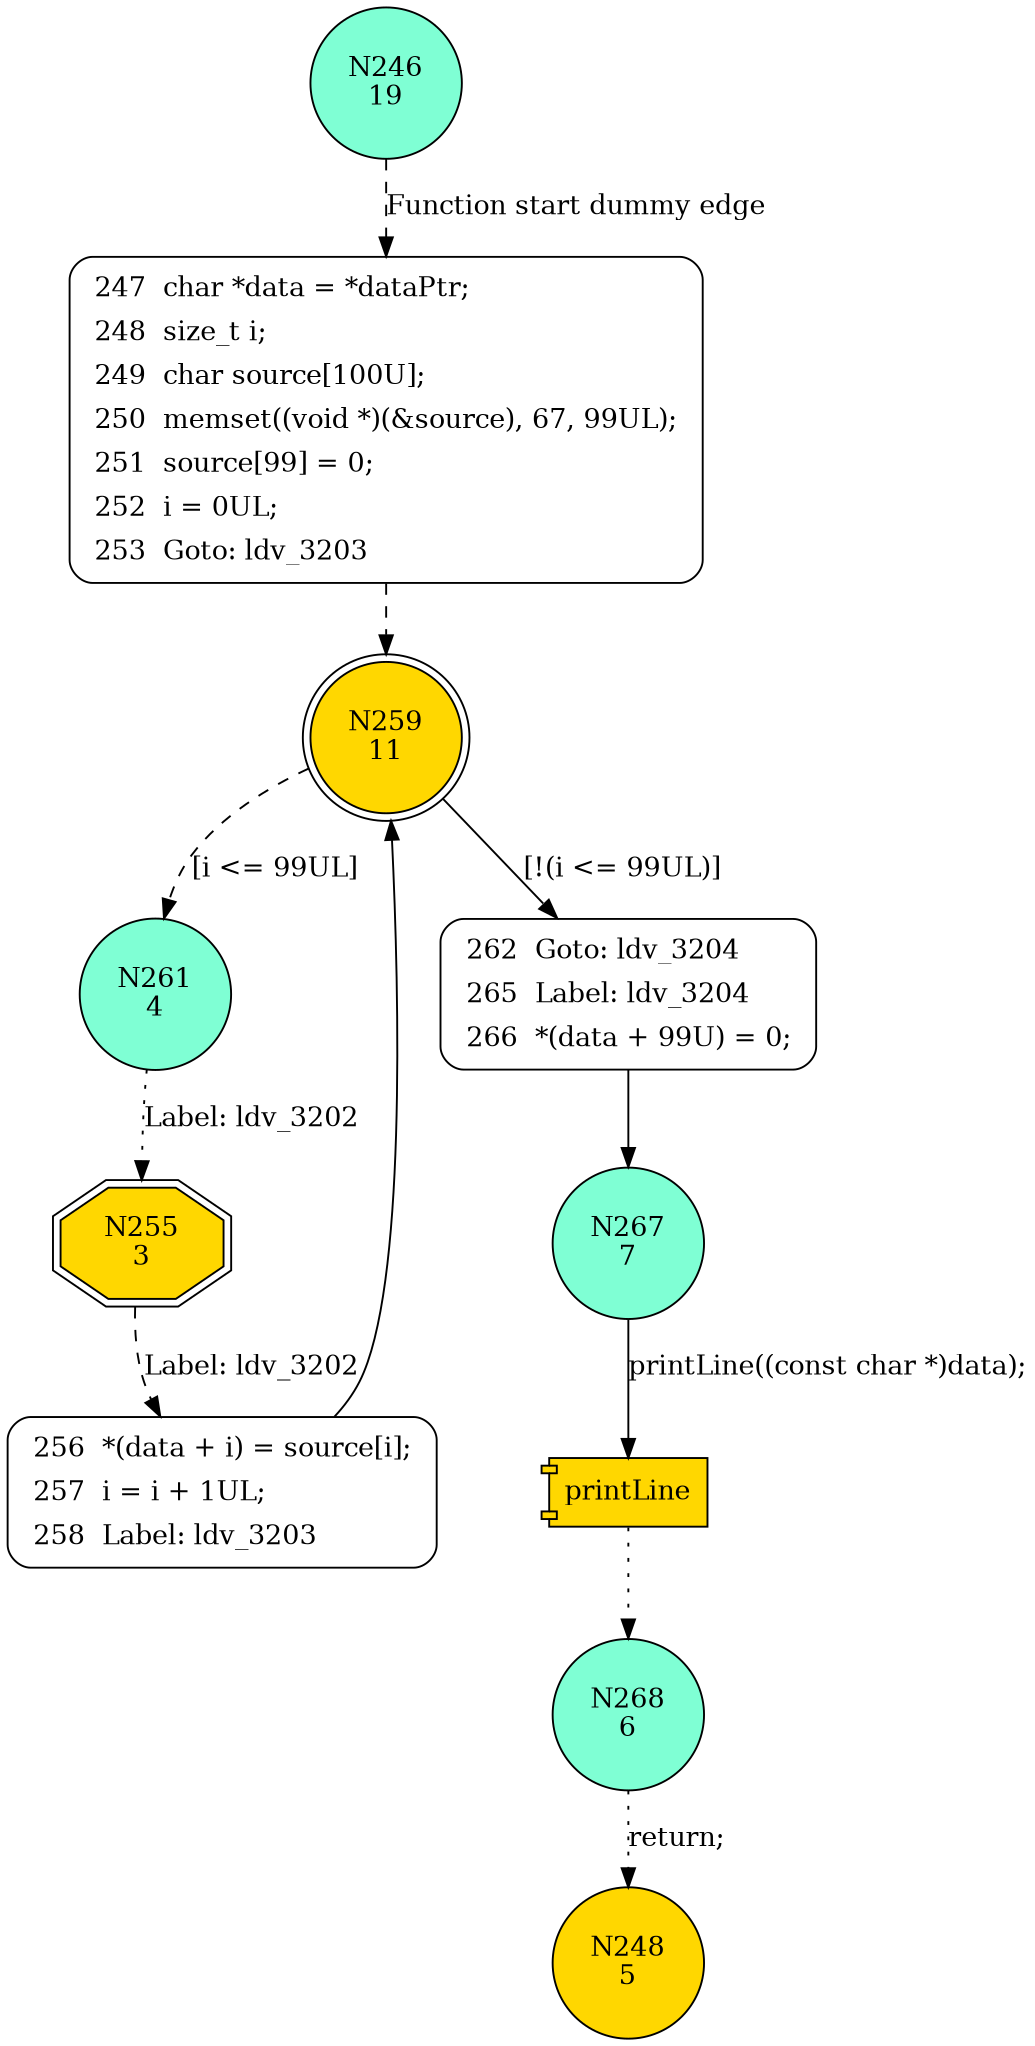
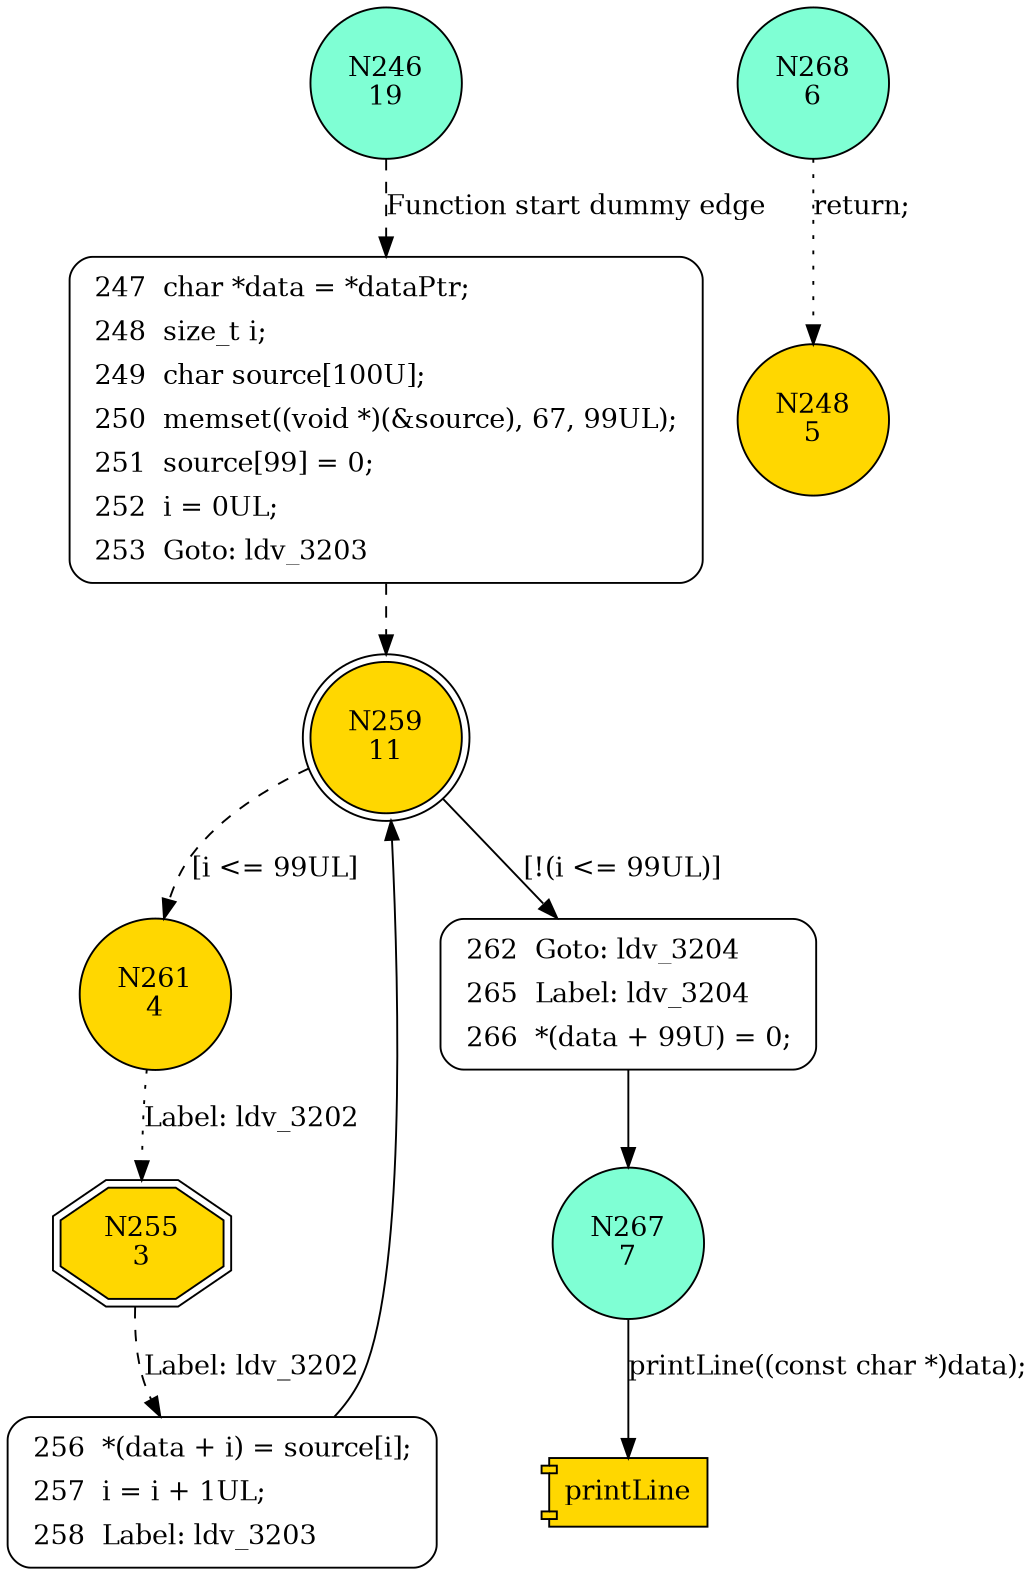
node "N261 4": fillcolor aquamarine -> gold
edge "printLine" -> "N268 6": removed
